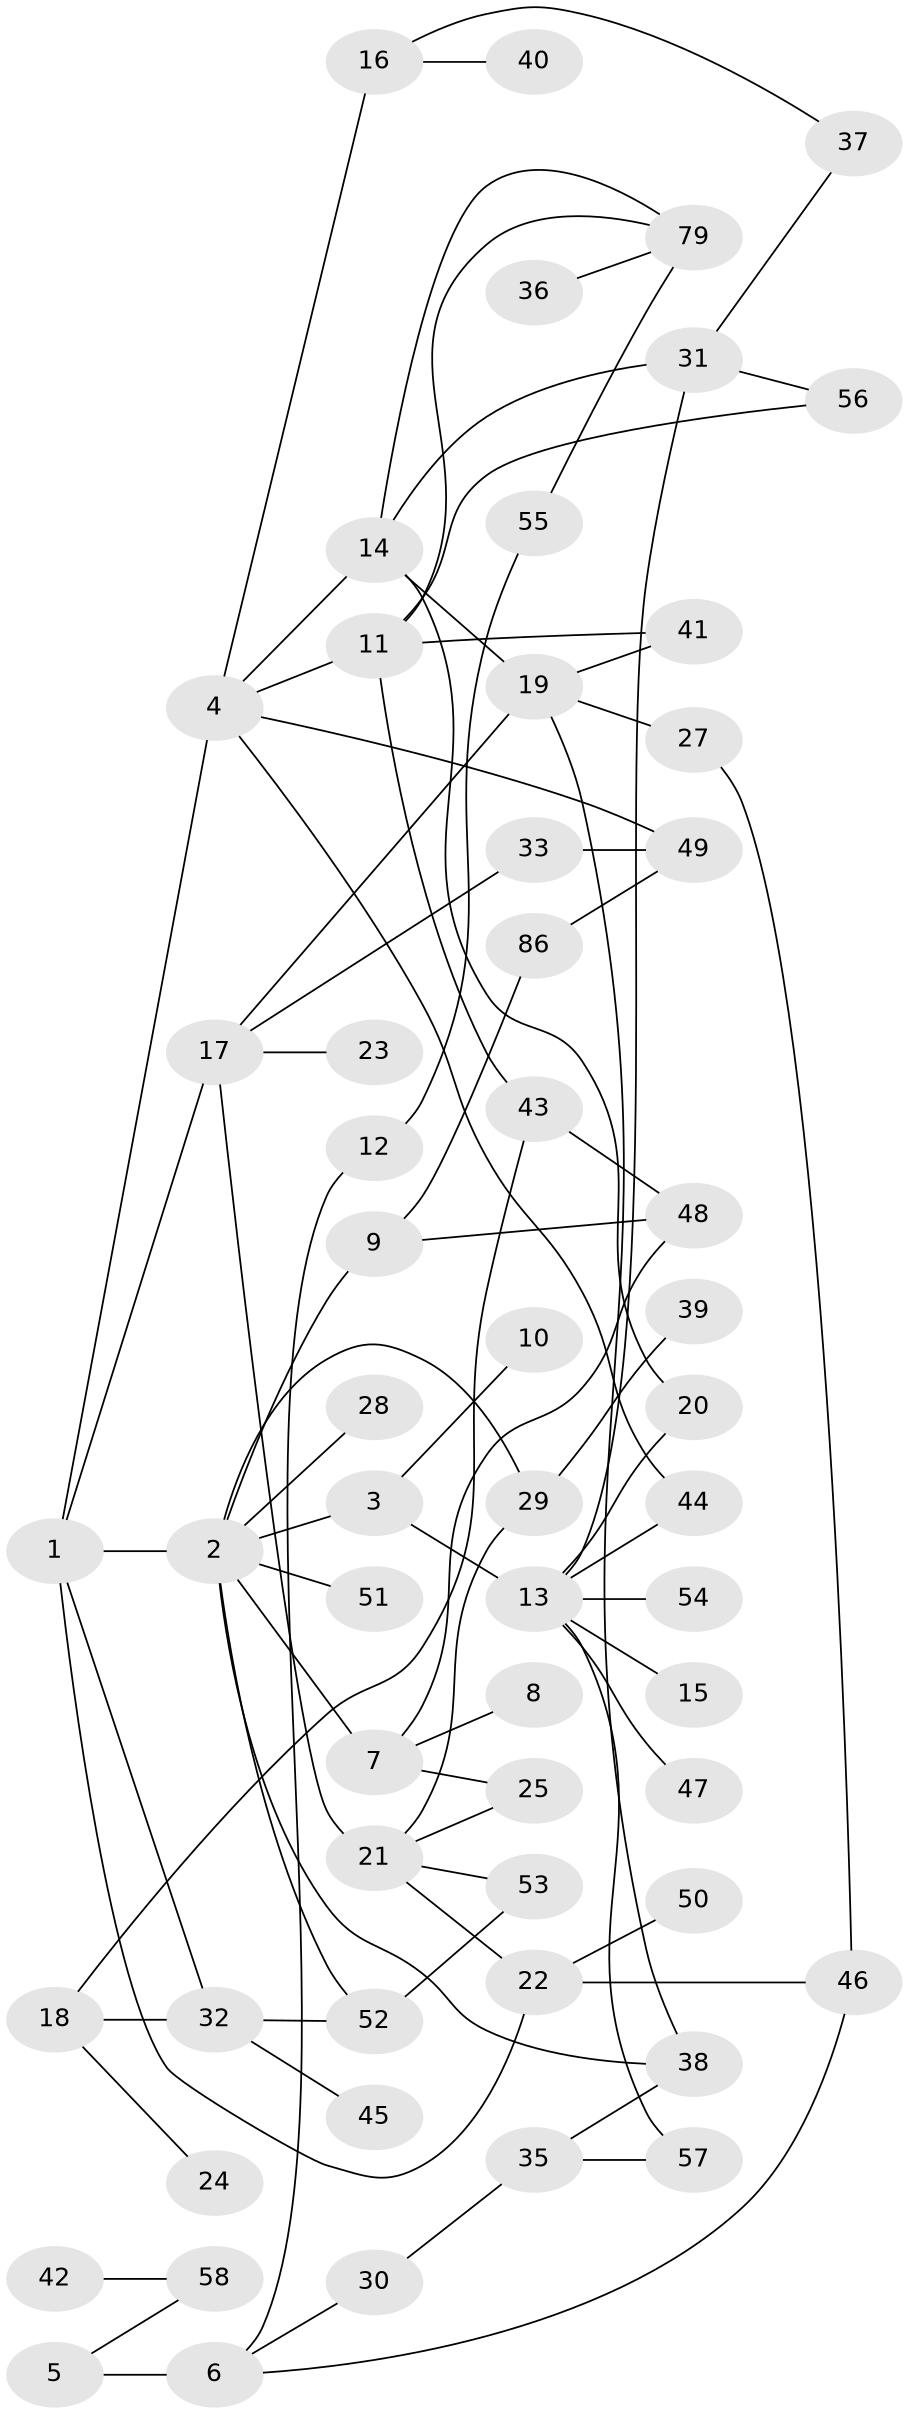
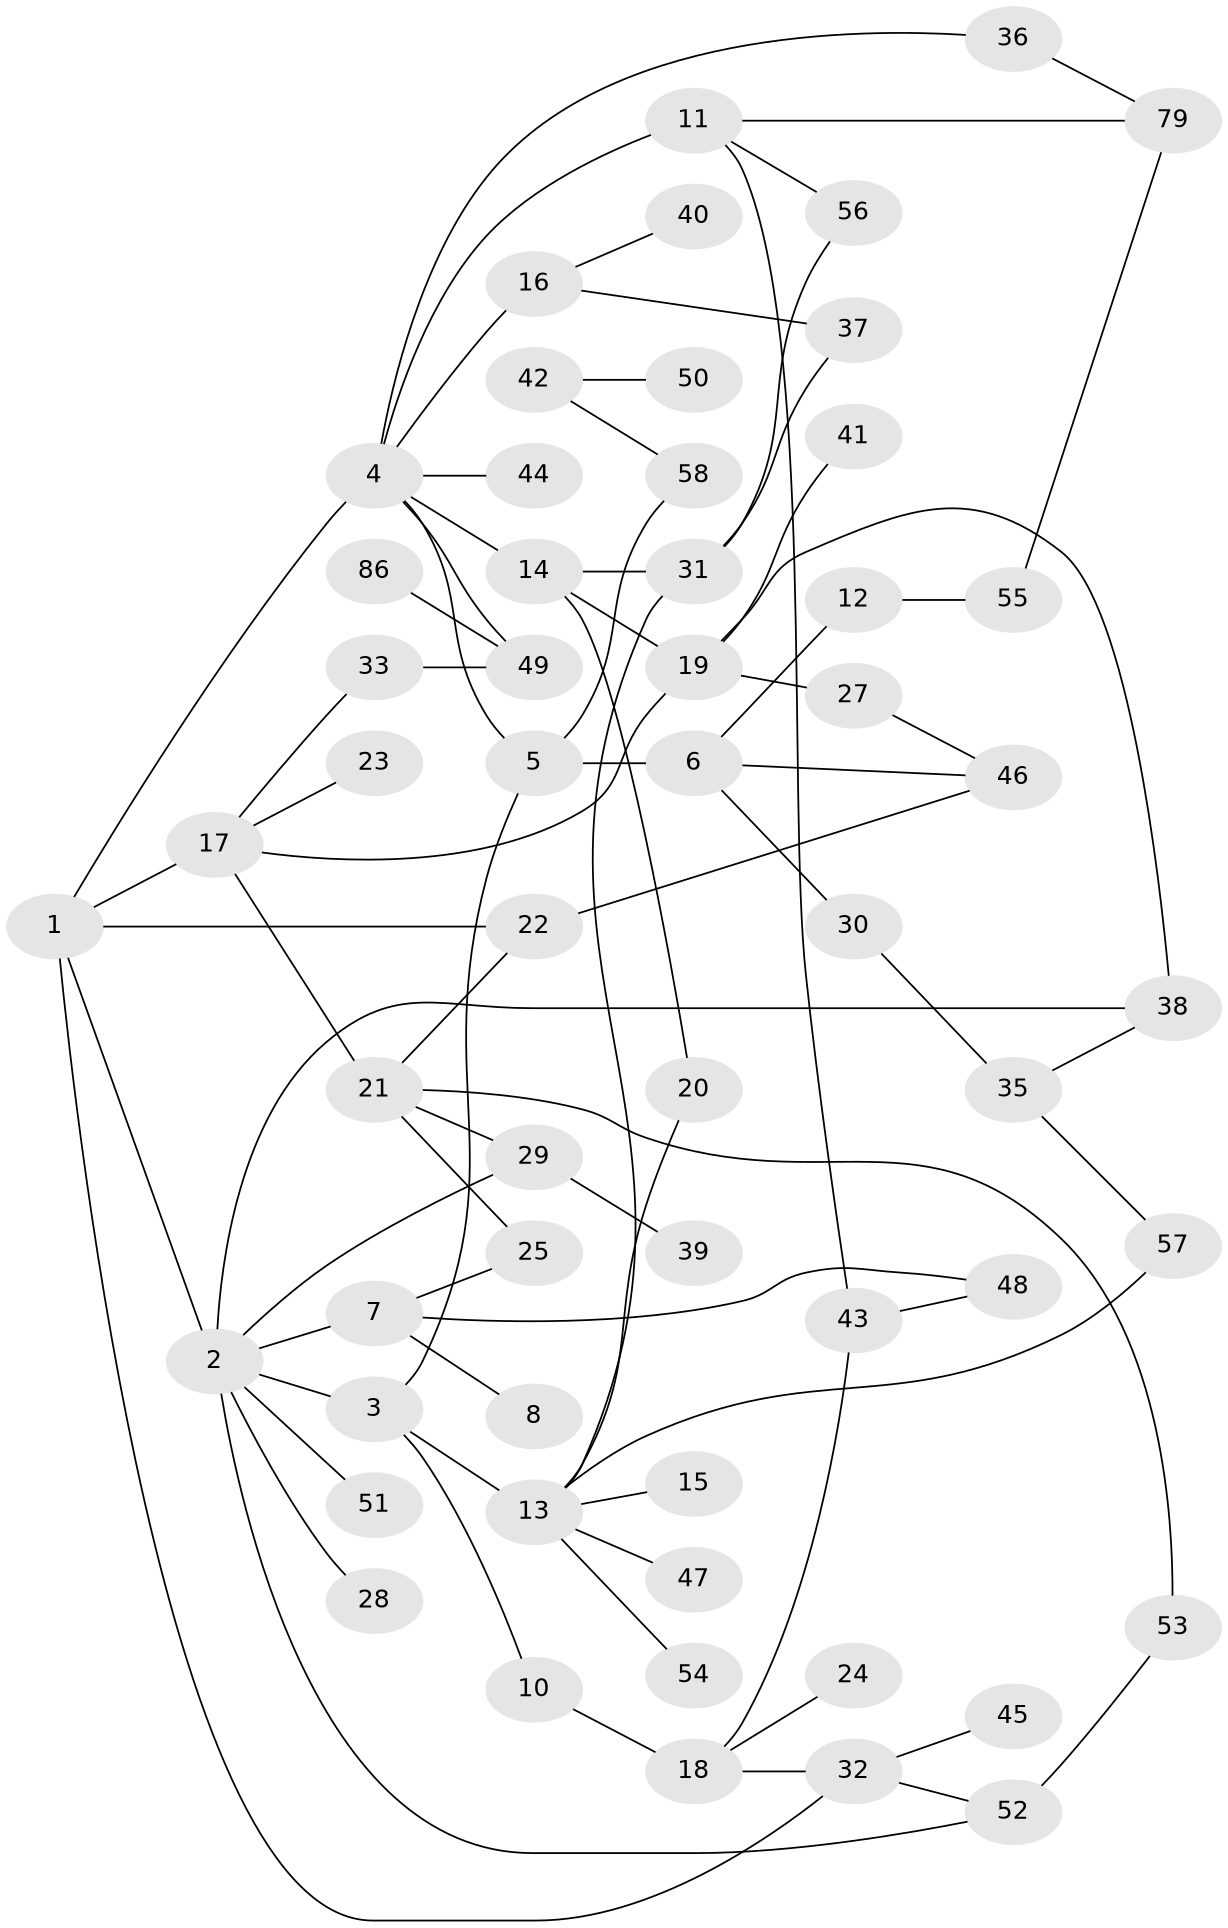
edge "36" -- "4": added
edge "79" -- "14": removed
edge "4" -- "5": added
edge "41" -- "11": removed
edge "5" -- "3": added
node "9": removed
edge "44" -- "13": removed
edge "10" -- "18": added
edge "50" -- "22": now "50" -- "42"
